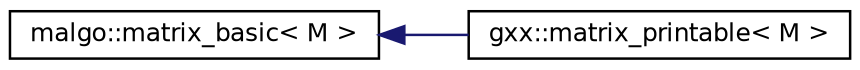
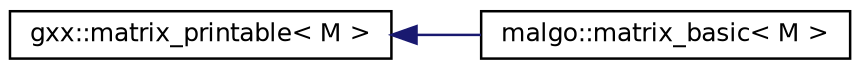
edge "gxx::matrix_printable< M >" -> "malgo::matrix_basic< M >": reversed
